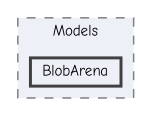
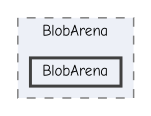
cluster "Models": label "Models" -> "BlobArena"
